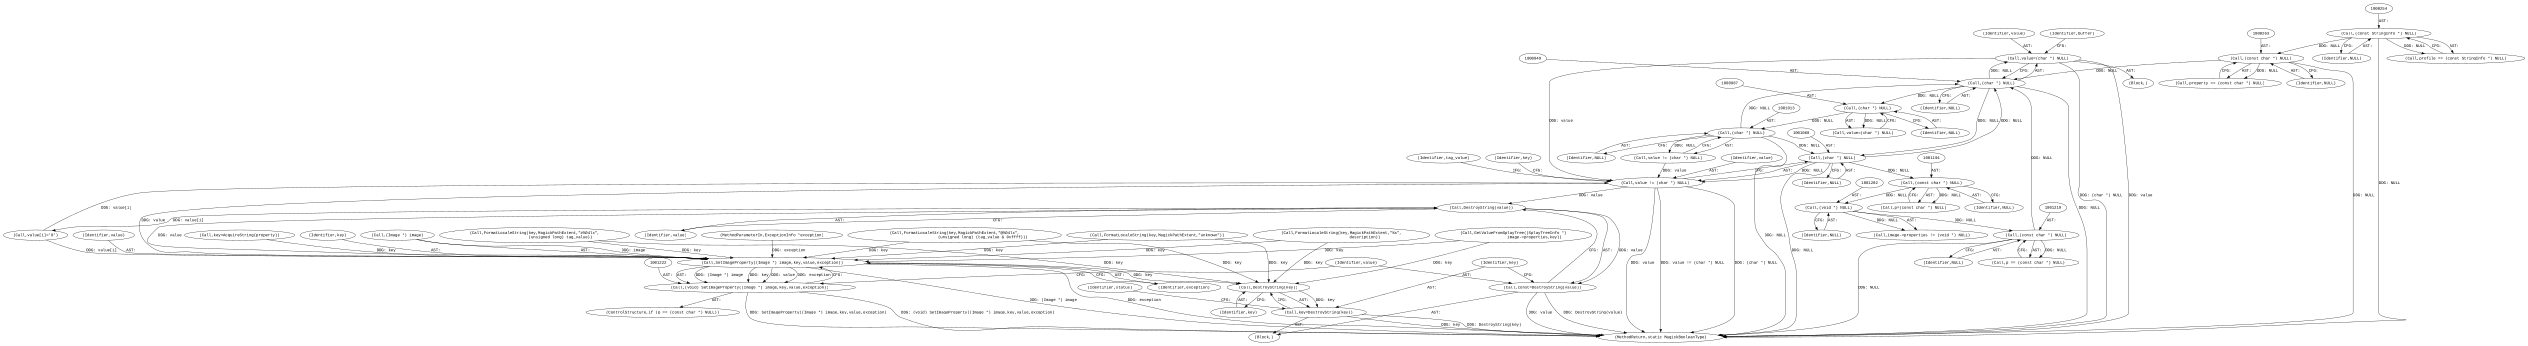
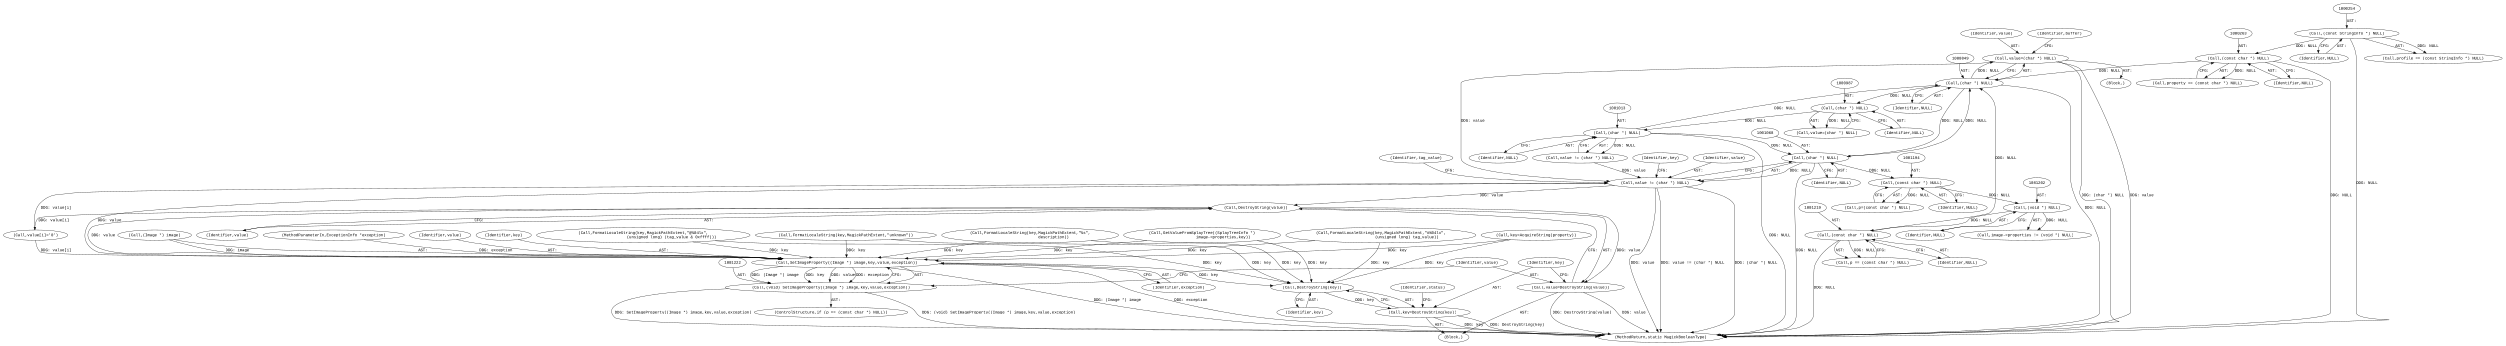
edge "(Call,profile == (const StringInfo *) NULL)" -> "(Call,(const StringInfo *) NULL)": removed, label "CFG:"
edge "(Call,key=AcquireString(property))" -> "(Call,DestroyString(key))": added, label "DDG: key"
node "(Call,const=DestroyString(value))": label "(Call,const=DestroyString(value))" -> "(Call,value=DestroyString(value))"
